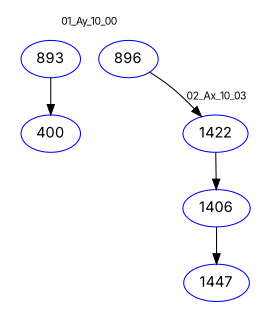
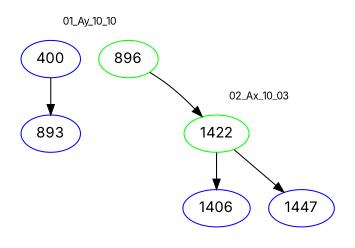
cluster "01_Ay_10_00": label "01_Ay_10_00" -> "01_Ay_10_10"
node "896": color blue -> green
edge "893" -> "400": reversed
node "1422": color blue -> green
edge "1406" -> "1447": now "1422" -> "1447"
